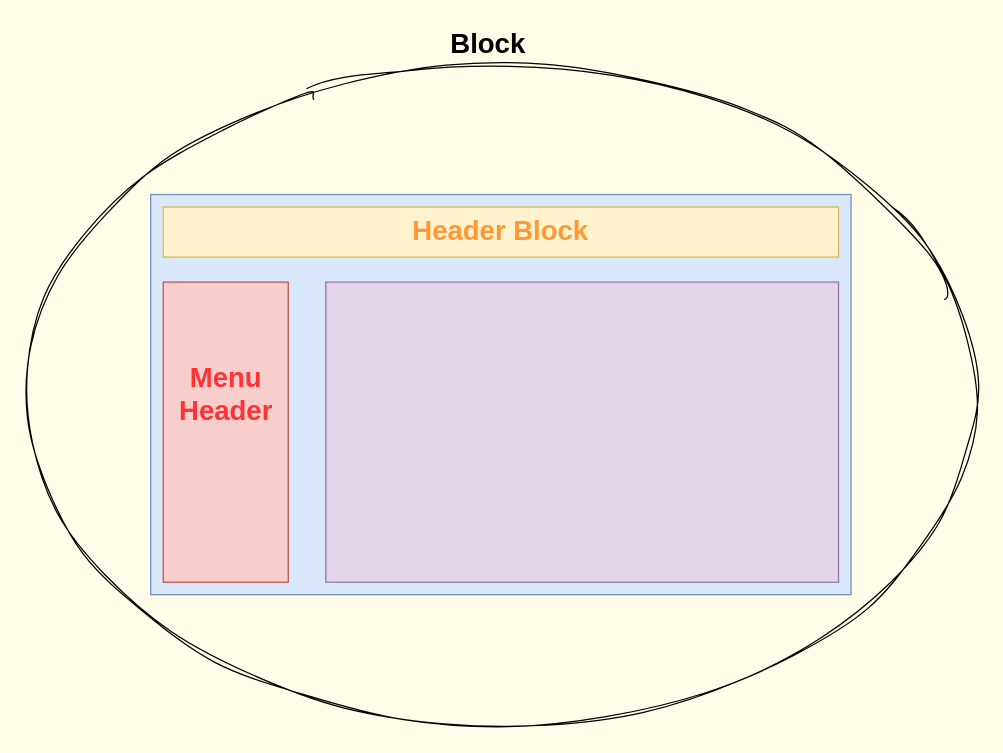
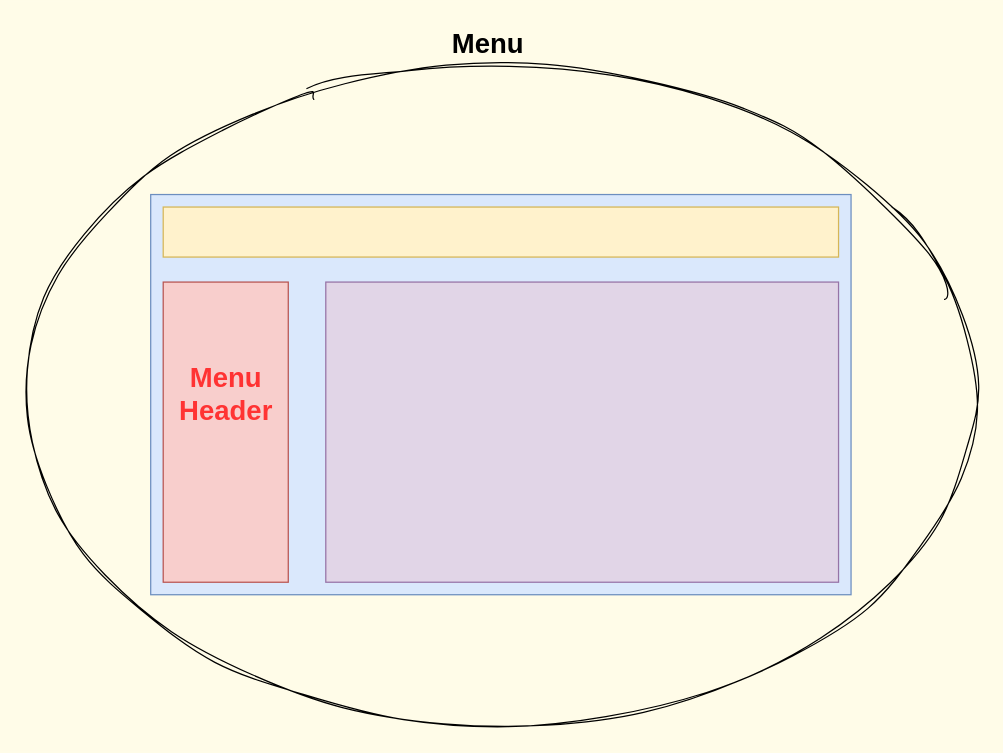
node "Block": label "Block" -> "Menu"
node "Header Block": removed
